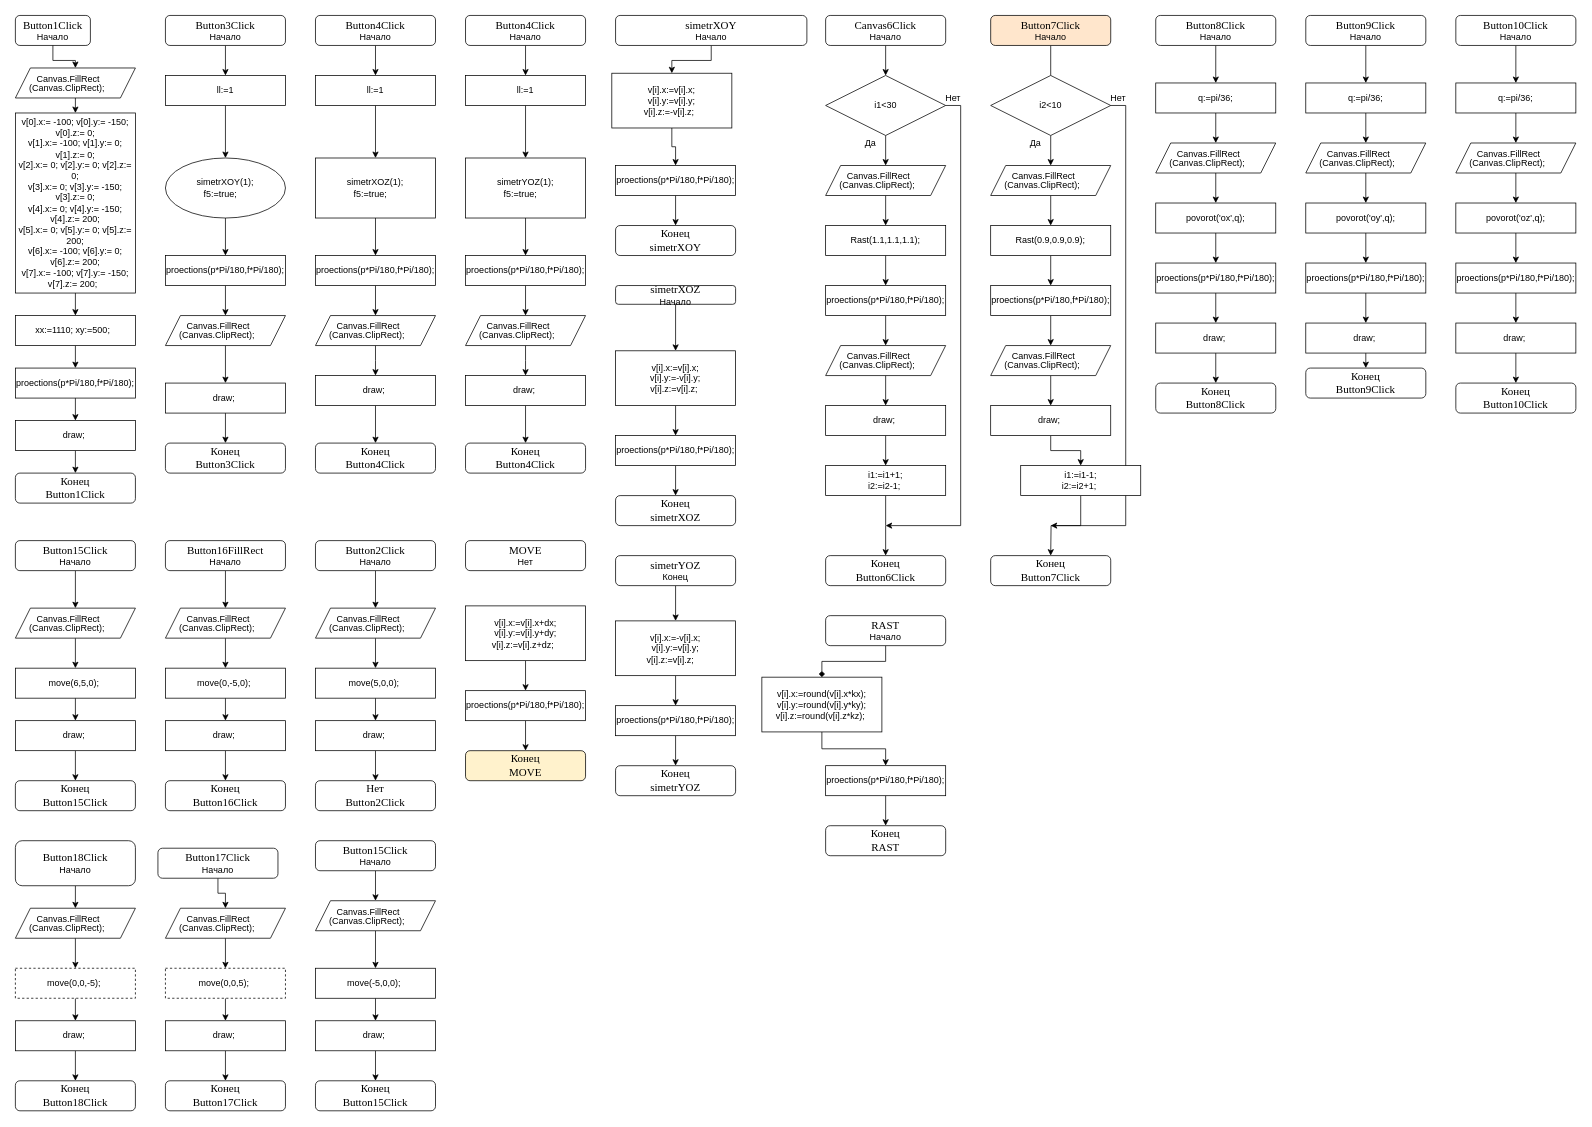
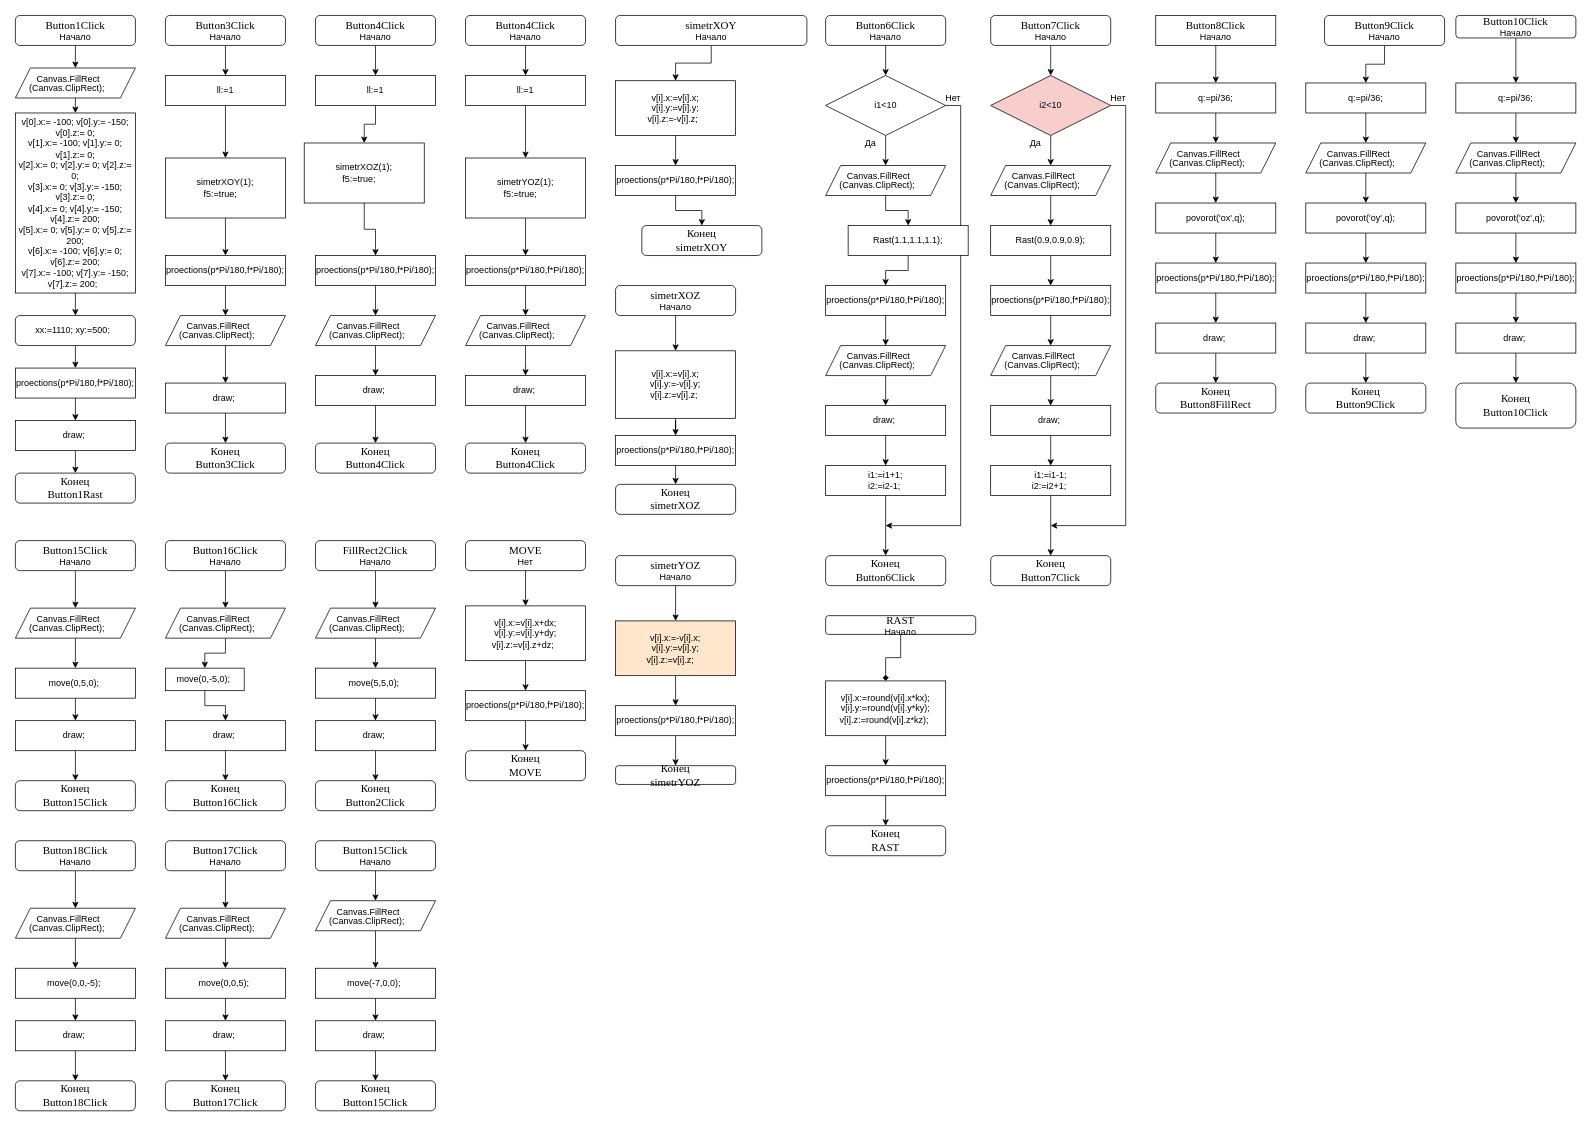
node "Button1Click Начало": size 75x30 -> 120x30
node "Canvas6Click Начало": label "Canvas6Click Начало" -> "Button6Click Начало"
node "Button7Click Начало": fillcolor #ffe6cc -> #ffffff
node "Button8Click Начало": shape rounded rectangle -> rectangle
node "Button9Click Начало": moved (1365, 30) -> (1384, 30)
node "Button10Click Начало": size 120x30 -> 120x23
edge "Button7Click Начало" -- "i2<10": arrowhead none -> classic
node "v[i].x:=v[i].x; v[i].y:=v[i].y; v[i].z:=-v[i].z;": moved (672, 101) -> (675, 108)
node "i1<30": label "i1<30" -> "i1<10"
node "i2<10": fillcolor #ffffff -> #f8cecc
node "simetrXOY(1); f5:=true;": shape ellipse -> rectangle
node "simetrXOZ(1); f5:=true;": moved (375, 188) -> (364, 173)
node "Конец simetrXOY": moved (675, 240) -> (702, 240)
node "Rast(1.1,1.1,1.1);": moved (885, 240) -> (908, 240)
node "simetrXOZ Начало": size 120x19 -> 120x30
node "xx:=1110; xy:=500;": shape rectangle -> rounded rectangle
node "v[i].x:=v[i].x; v[i].y:=-v[i].y; v[i].z:=v[i].z;": size 120x55 -> 120x68
node "Конец Button9Click": moved (1365, 383) -> (1365, 398)
node "Конец Button8Click": label "Конец Button8Click" -> "Конец Button8FillRect"
node "Конец Button10Click": size 120x30 -> 120x45
node "i1:=i1-1; i2:=i2+1;": moved (1080, 480) -> (1050, 480)
node "Конец Button1Click": label "Конец Button1Click" -> "Конец Button1Rast"
node "Конец simetrXOZ": moved (675, 510) -> (675, 499)
node "Button16FillRect Начало": label "Button16FillRect Начало" -> "Button16Click Начало"
node "Button2Click Начало": label "Button2Click Начало" -> "FillRect2Click Начало"
node "simetrYOZ Конец": label "simetrYOZ Конец" -> "simetrYOZ Начало"
edge "MOVE Нет" -> "v[i].x:=v[i].x+dx; v[i].y:=v[i].y+dy; v[i].z:=v[i].z+dz;": added
node "RAST Начало": size 120x30 -> 150x19
node "v[i].x:=-v[i].x; v[i].y:=v[i].y; v[i].z:=v[i].z;": fillcolor #ffffff -> #ffe6cc
node "move(6,5,0);": label "move(6,5,0);" -> "move(0,5,0);"
node "move(0,-5,0);": size 120x30 -> 79x23
node "move(5,0,0);": label "move(5,0,0);" -> "move(5,5,0);"
node "v[i].x:=round(v[i].x*kx); v[i].y:=round(v[i].y*ky); v[i].z:=round(v[i].z*kz);": moved (822, 704) -> (885, 708)
node "Конец MOVE": fillcolor #fff2cc -> #ffffff
node "Конец simetrYOZ": size 120x30 -> 120x19
node "Нет Button2Click": label "Нет Button2Click" -> "Конец Button2Click"
node "Button18Click Начало": size 120x45 -> 120x30
node "Button17Click Начало": moved (218, 863) -> (225, 855)
node "move(0,0,-5);": style dashed -> solid
node "move(0,0,5);": style dashed -> solid
node "move(-5,0,0);": label "move(-5,0,0);" -> "move(-7,0,0);"
